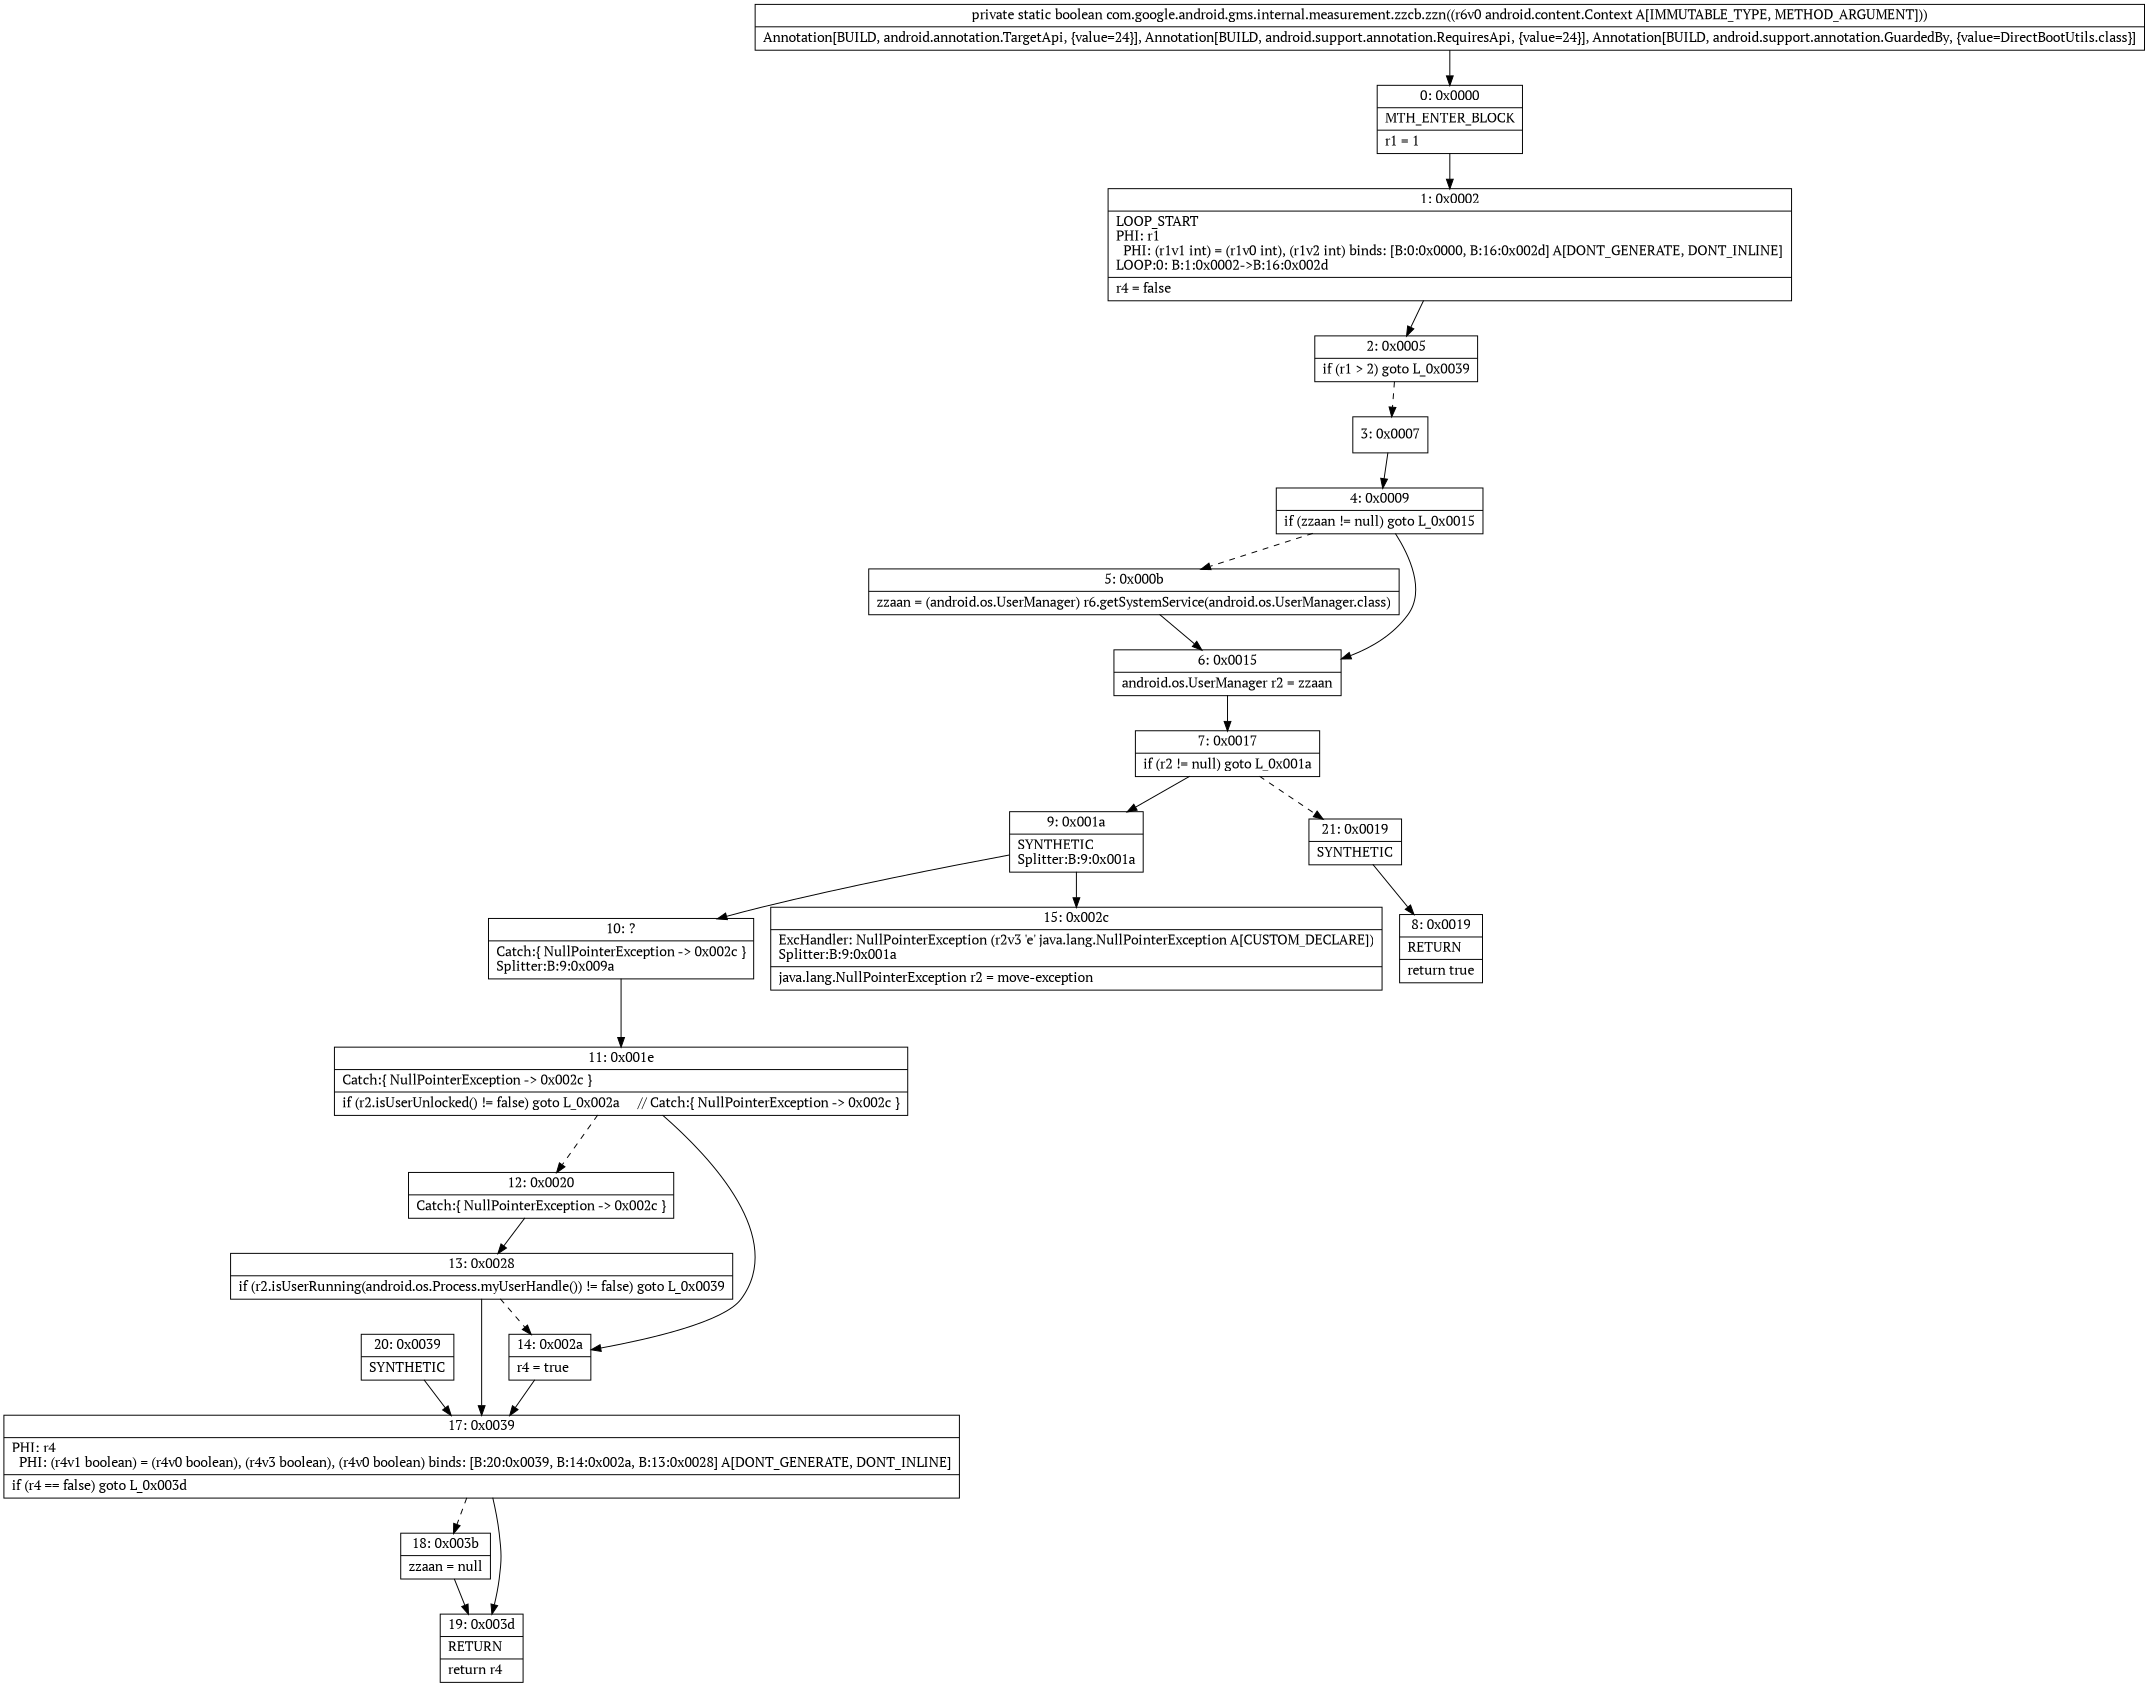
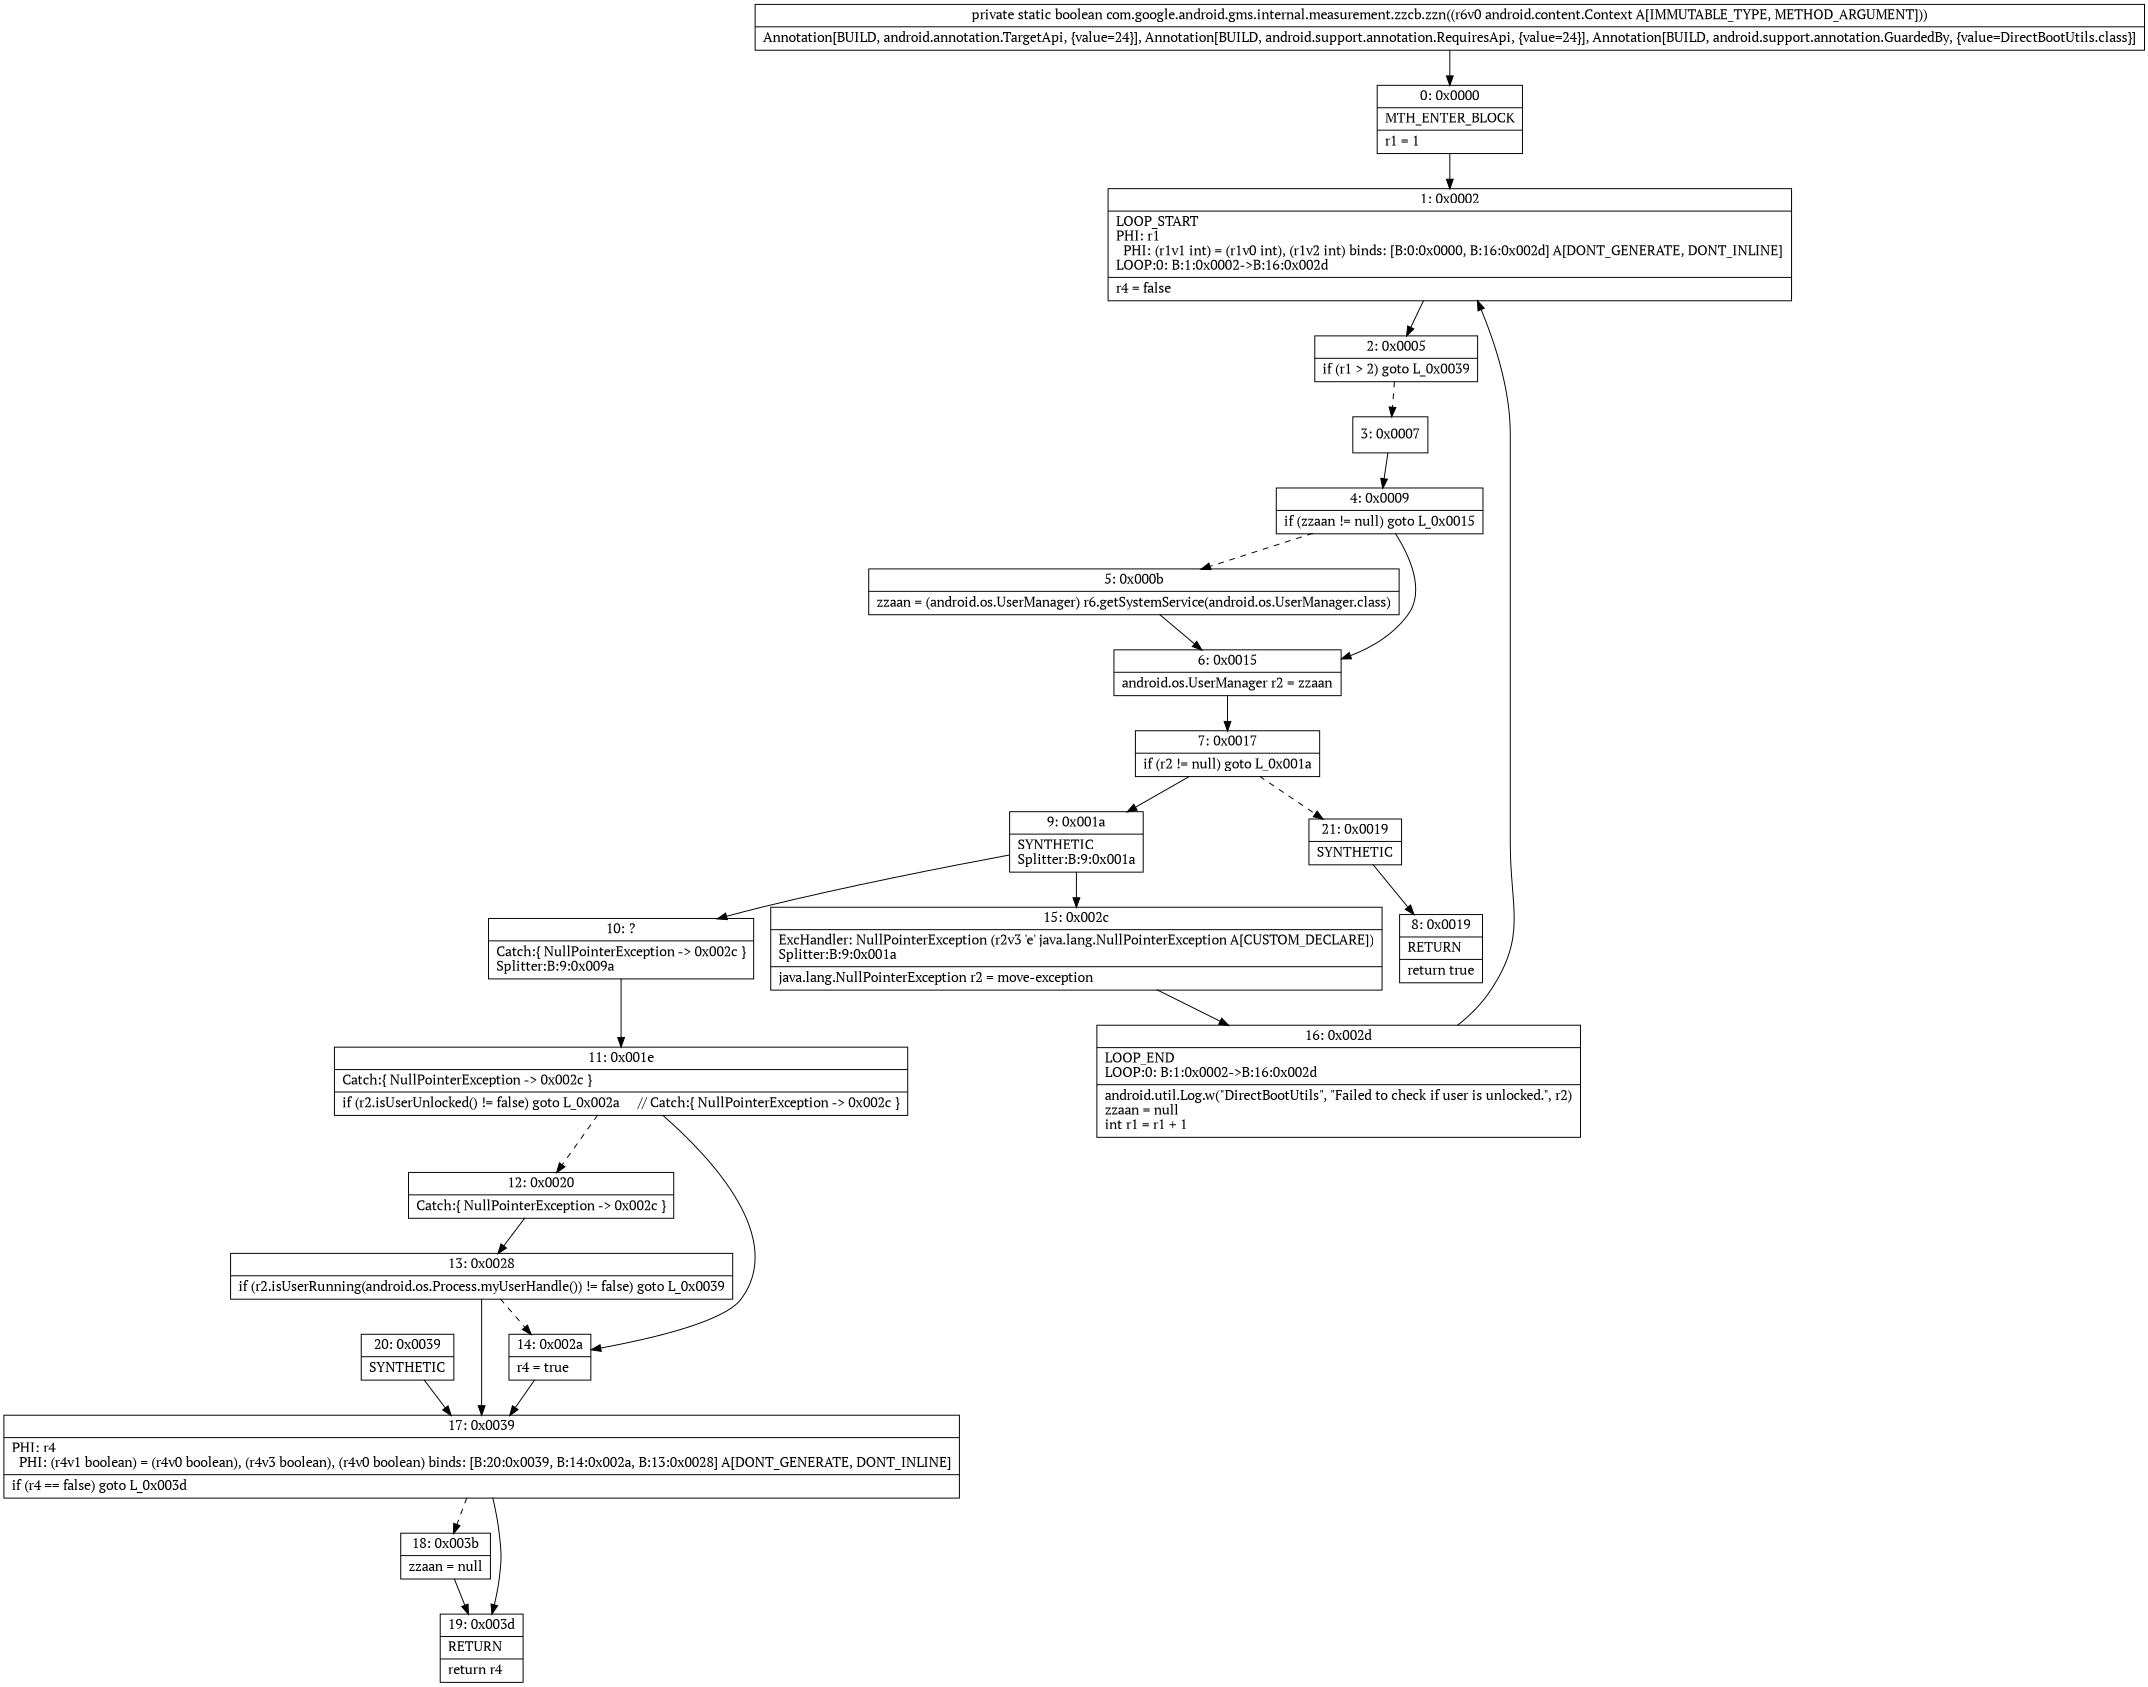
node "16: 0x002d": added
